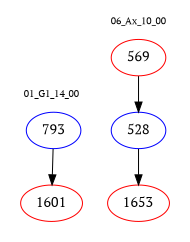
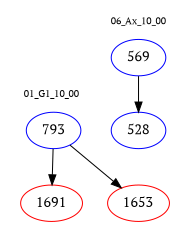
node "569": color red -> blue
cluster "01_G1_14_00": label "01_G1_14_00" -> "01_G1_10_00"
edge "528" -> "1653": now "793" -> "1653"
node "1601": label "1601" -> "1691"
